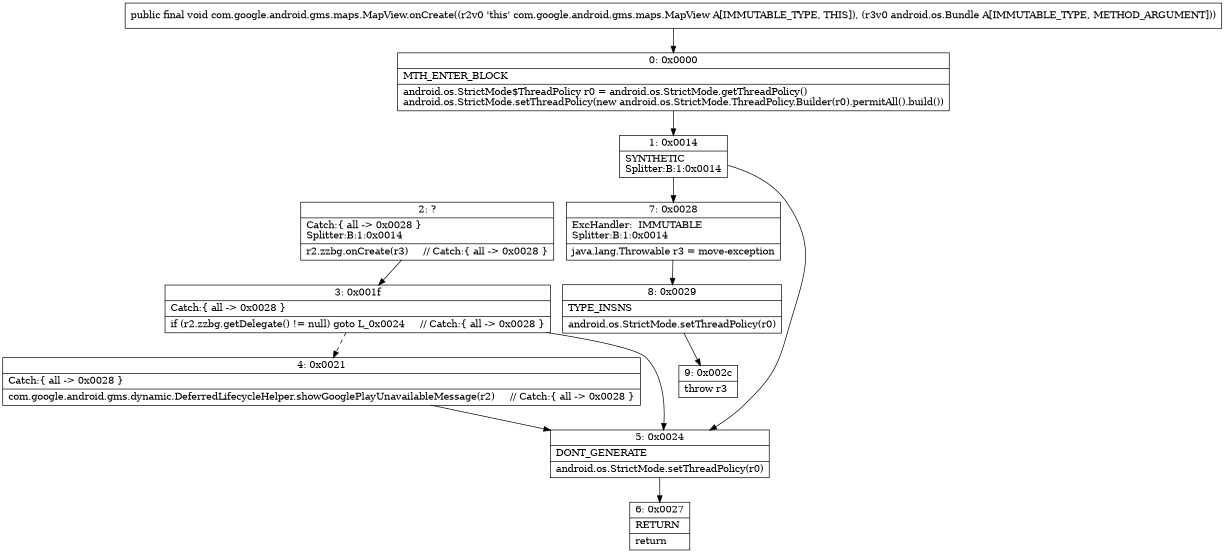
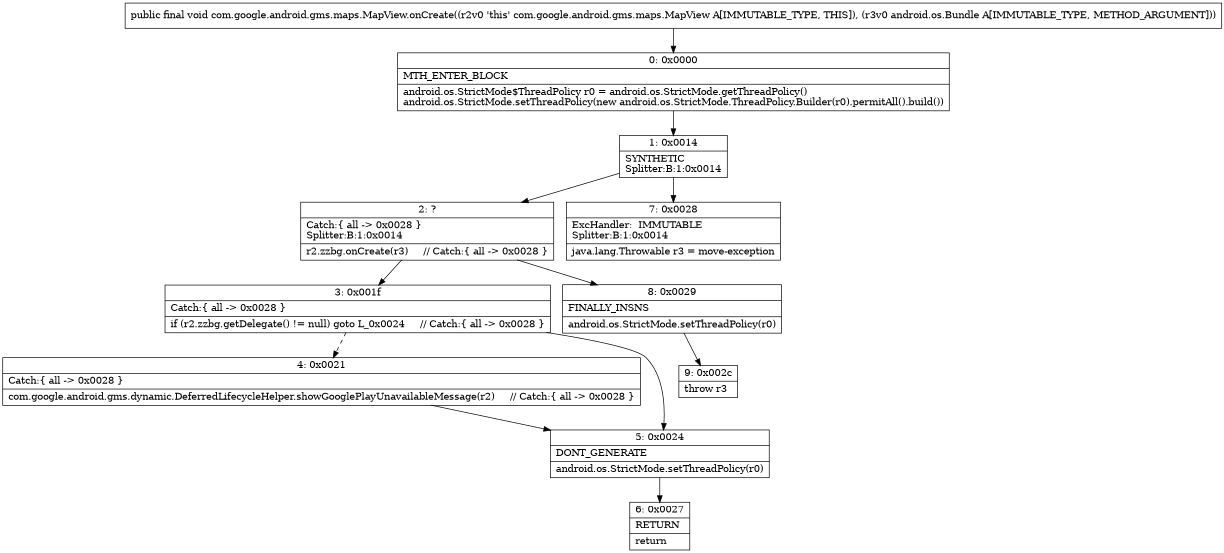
edge "7: 0x0028" -> "8: 0x0029": now "2: ?" -> "8: 0x0029"
edge "1: 0x0014" -> "5: 0x0024": now "1: 0x0014" -> "2: ?"
node "8: 0x0029": text "TYPE_INSNS" -> "FINALLY_INSNS"
